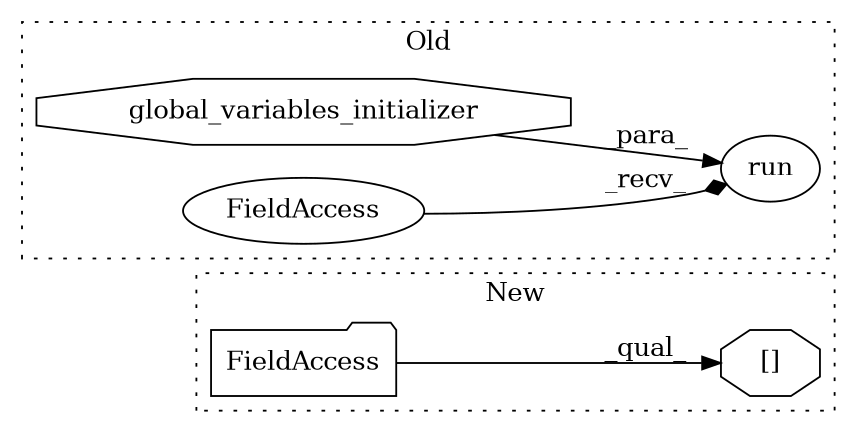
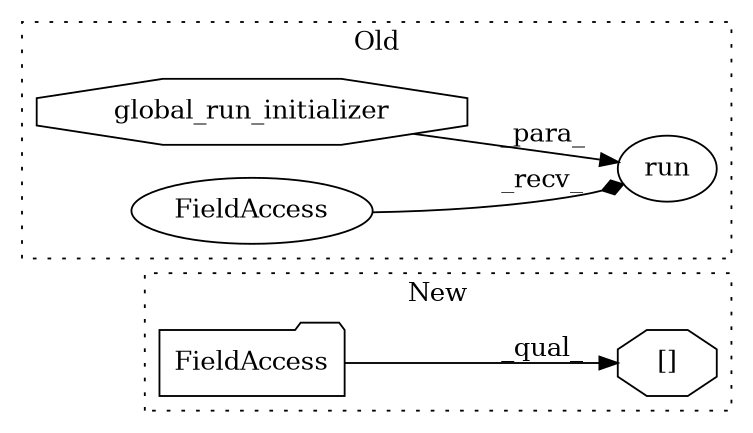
node "global_variables_initializer": label "global_variables_initializer" -> "global_run_initializer"
